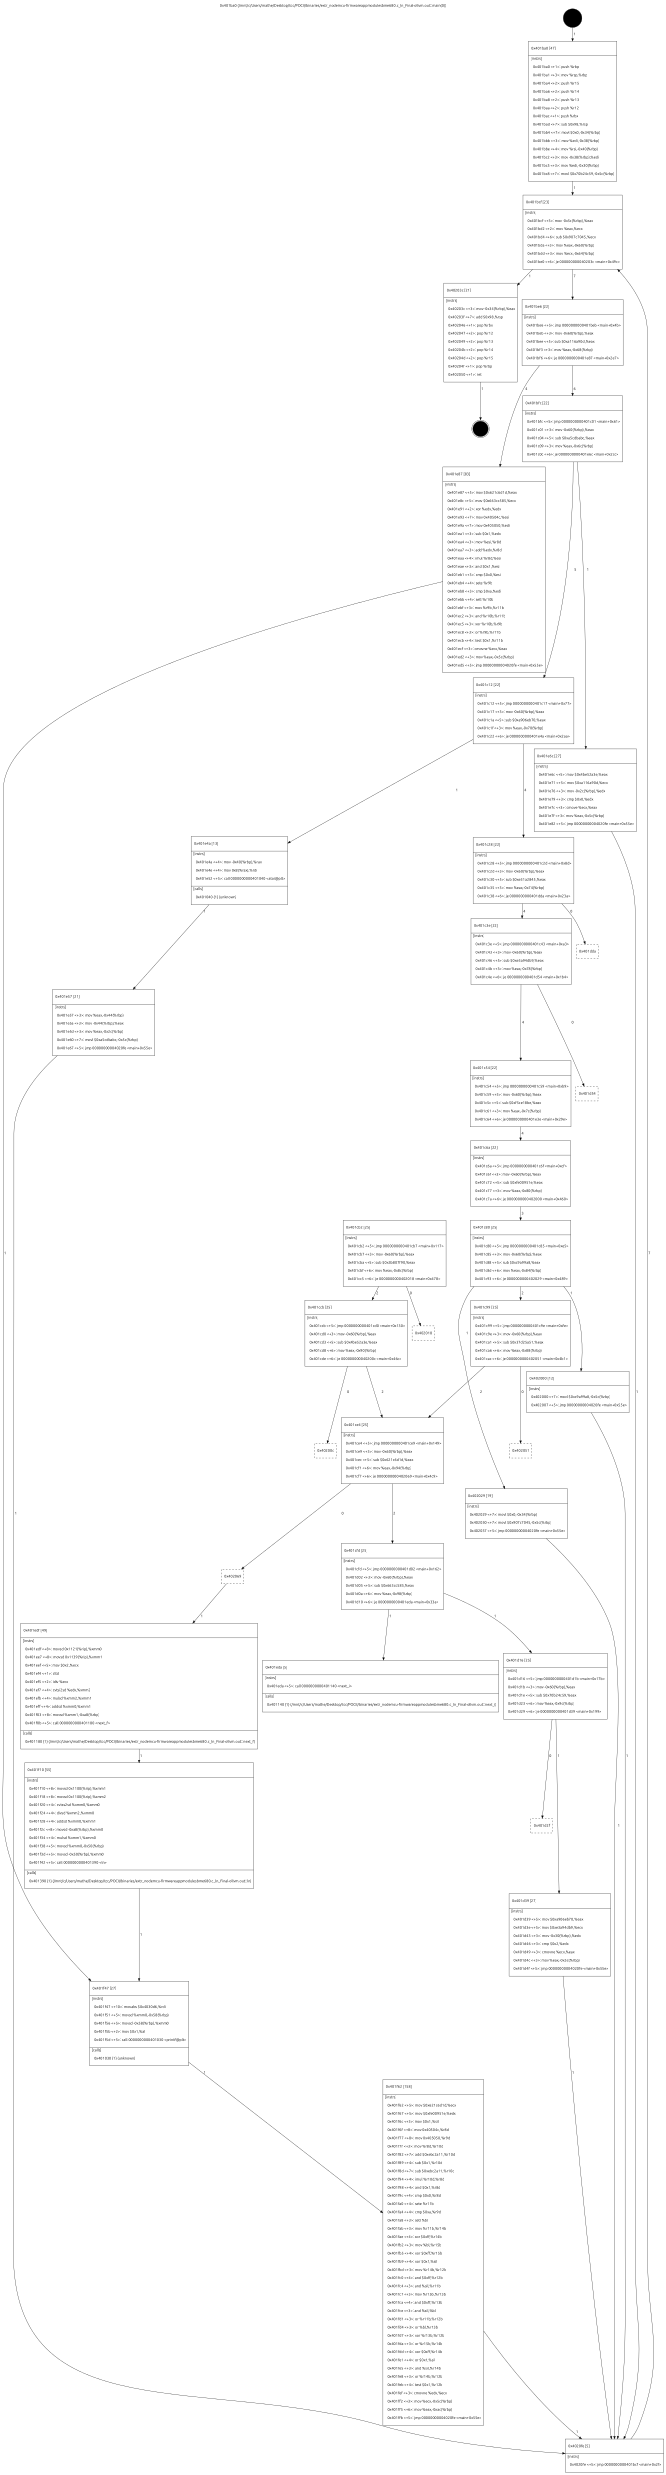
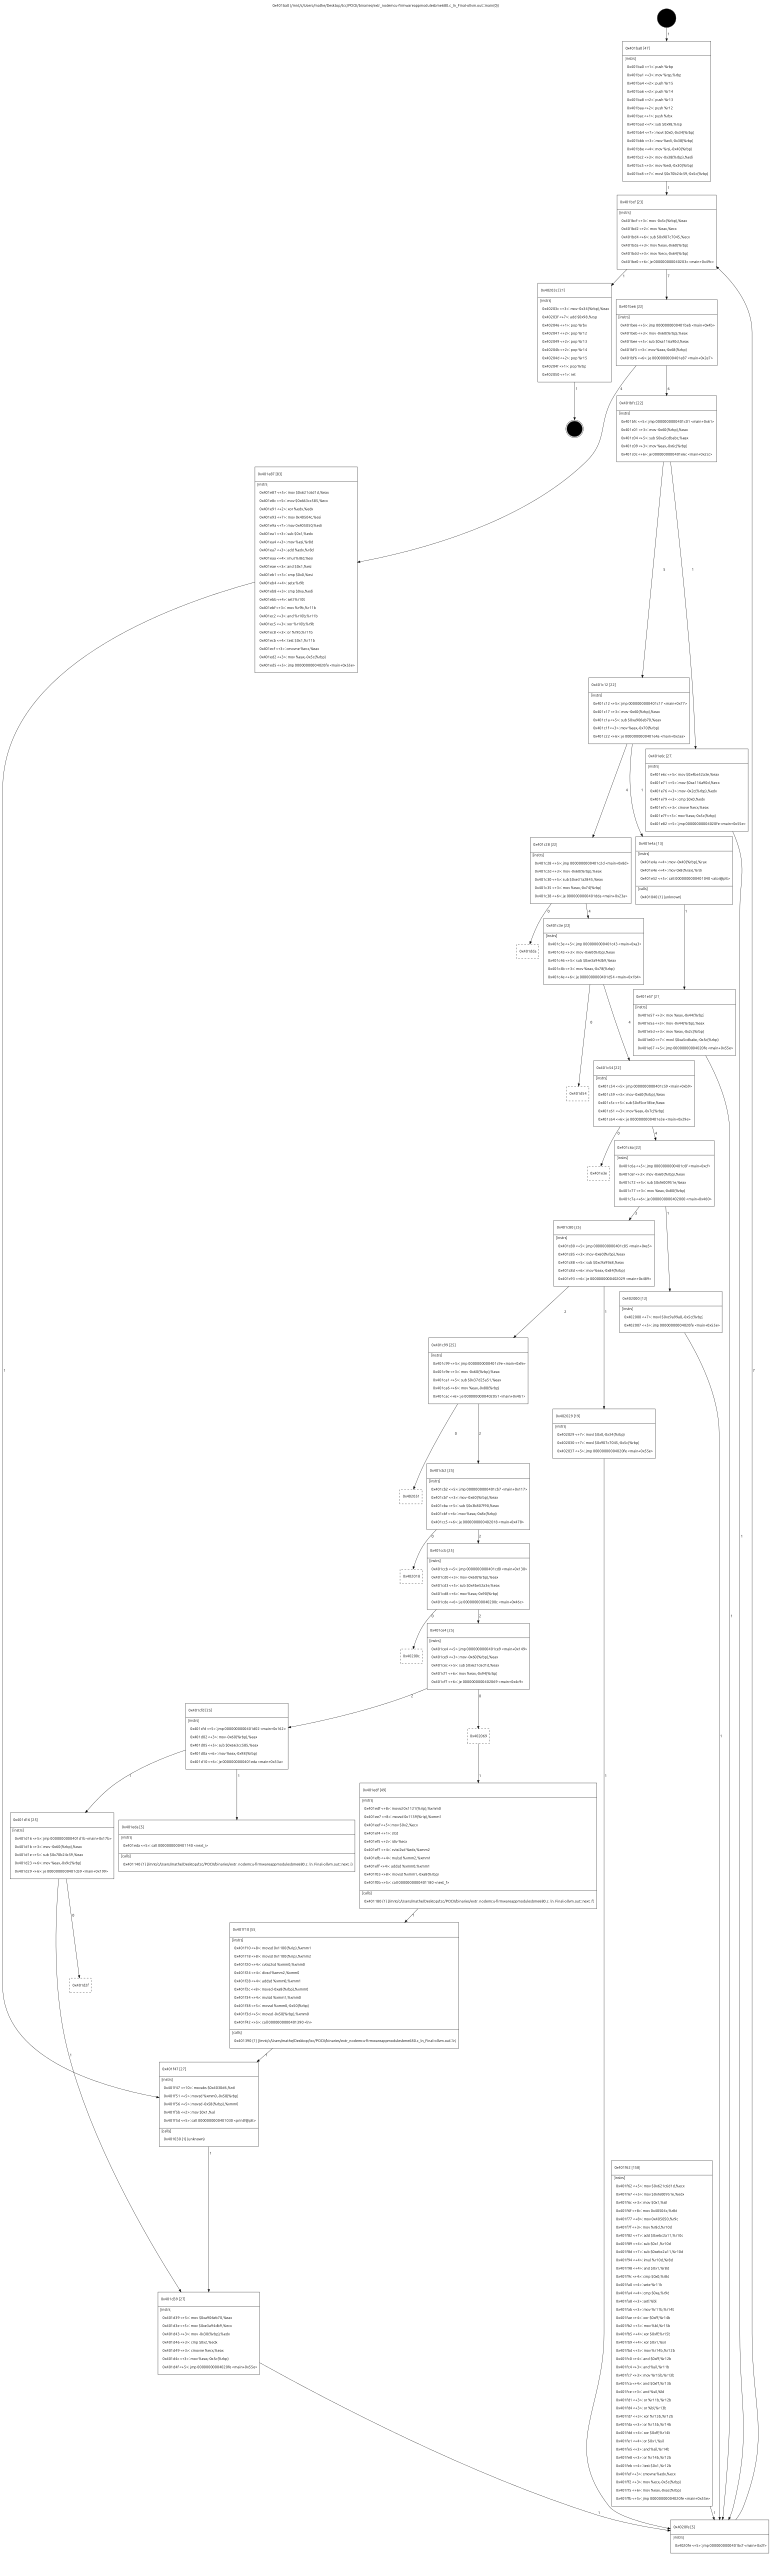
node "0x401e3e": added
edge "0x401c80 [25]" -> "0x402000 [12]": now "0x401c6a [22]" -> "0x402000 [12]"
edge "0x401c99 [25]" -> "0x401ce4 [25]": now "0x401c99 [25]" -> "0x401cb2 [25]"
edge "0x401f47 [27]" -> "0x401f62 [158]": now "0x401f47 [27]" -> "0x401d39 [27]"
